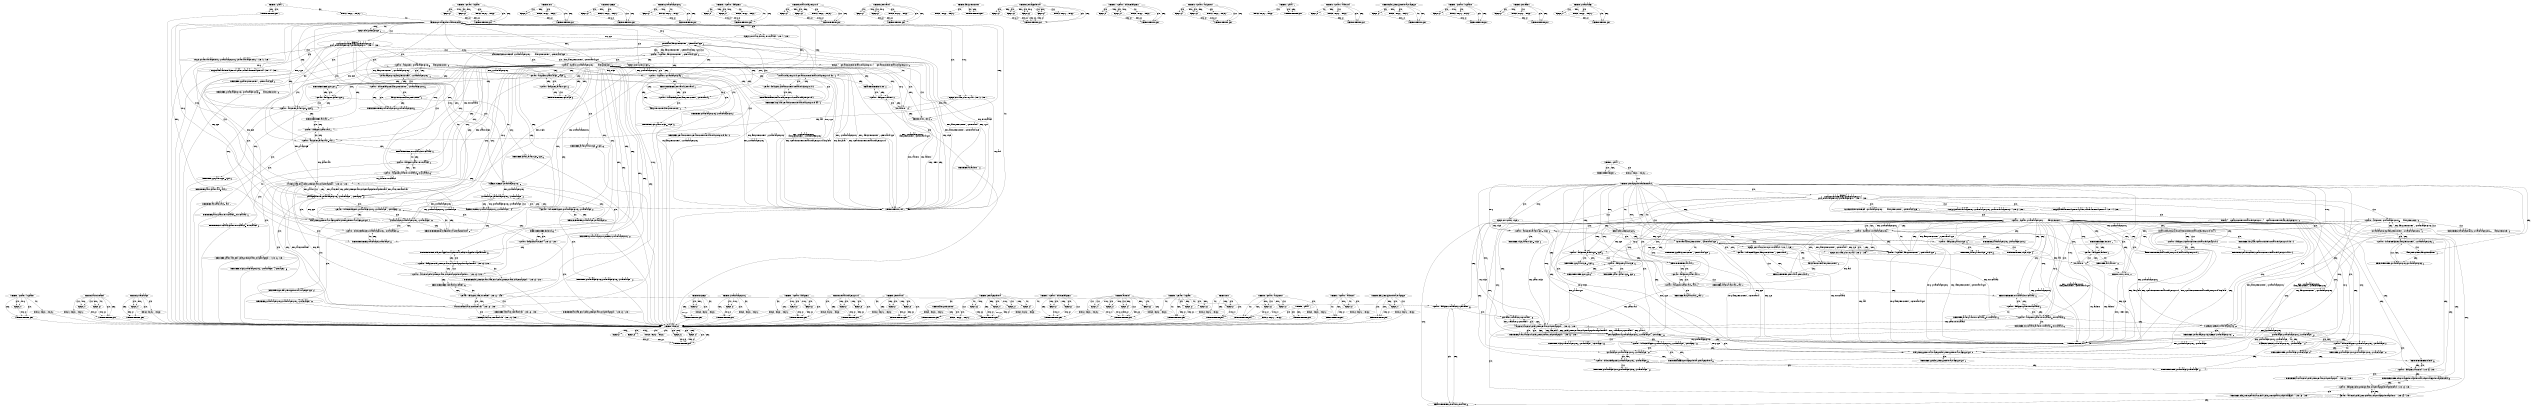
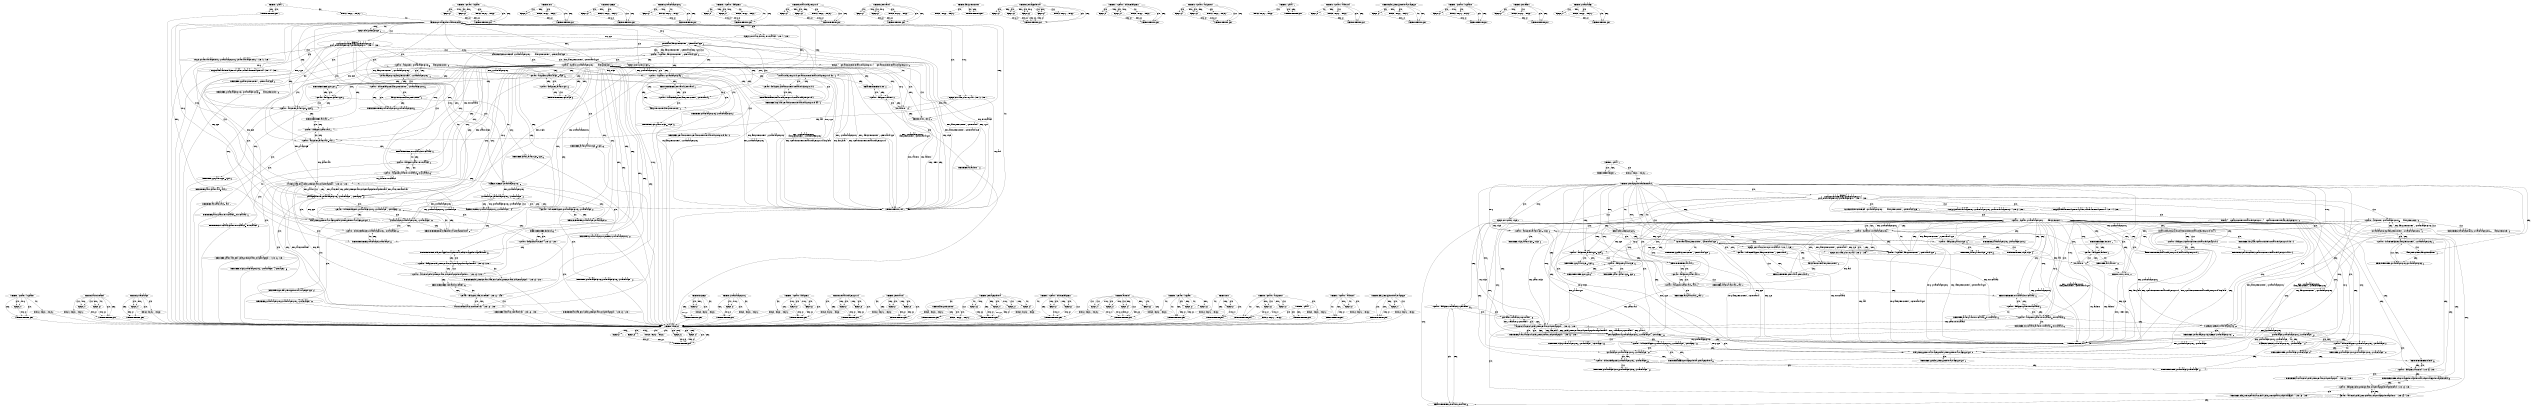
edge "<(<operator>.fieldAccess,base::Unretained)<SUB>26</SUB>>" -> "(<operator>.fieldAccess,weak_factory_.GetWeakPtr)": now "(GetWeakPtr,weak_factory_.GetWeakPtr())" -> "(<operator>.fieldAccess,weak_factory_.GetWeakPtr)"
node "<(LITERAL,this,base::Unretained(this))<SUB>26</SUB>>": removed
